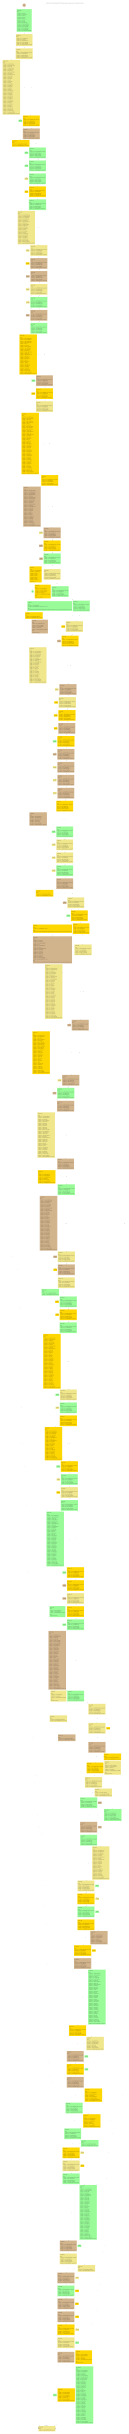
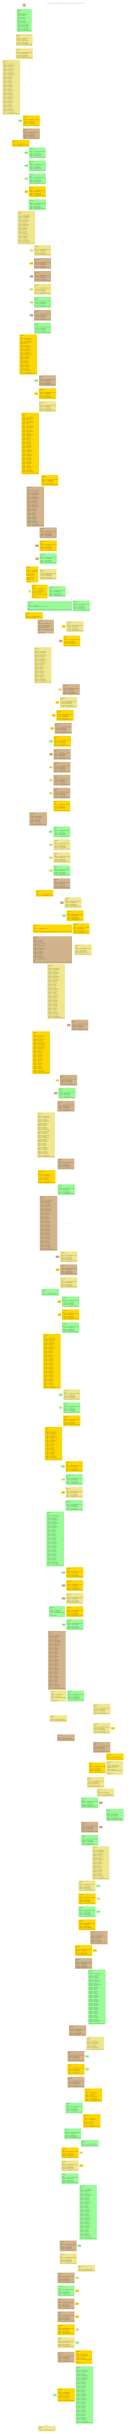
node "0x403d2e": removed
node "0x40246e [28]": fillcolor gold -> tan
